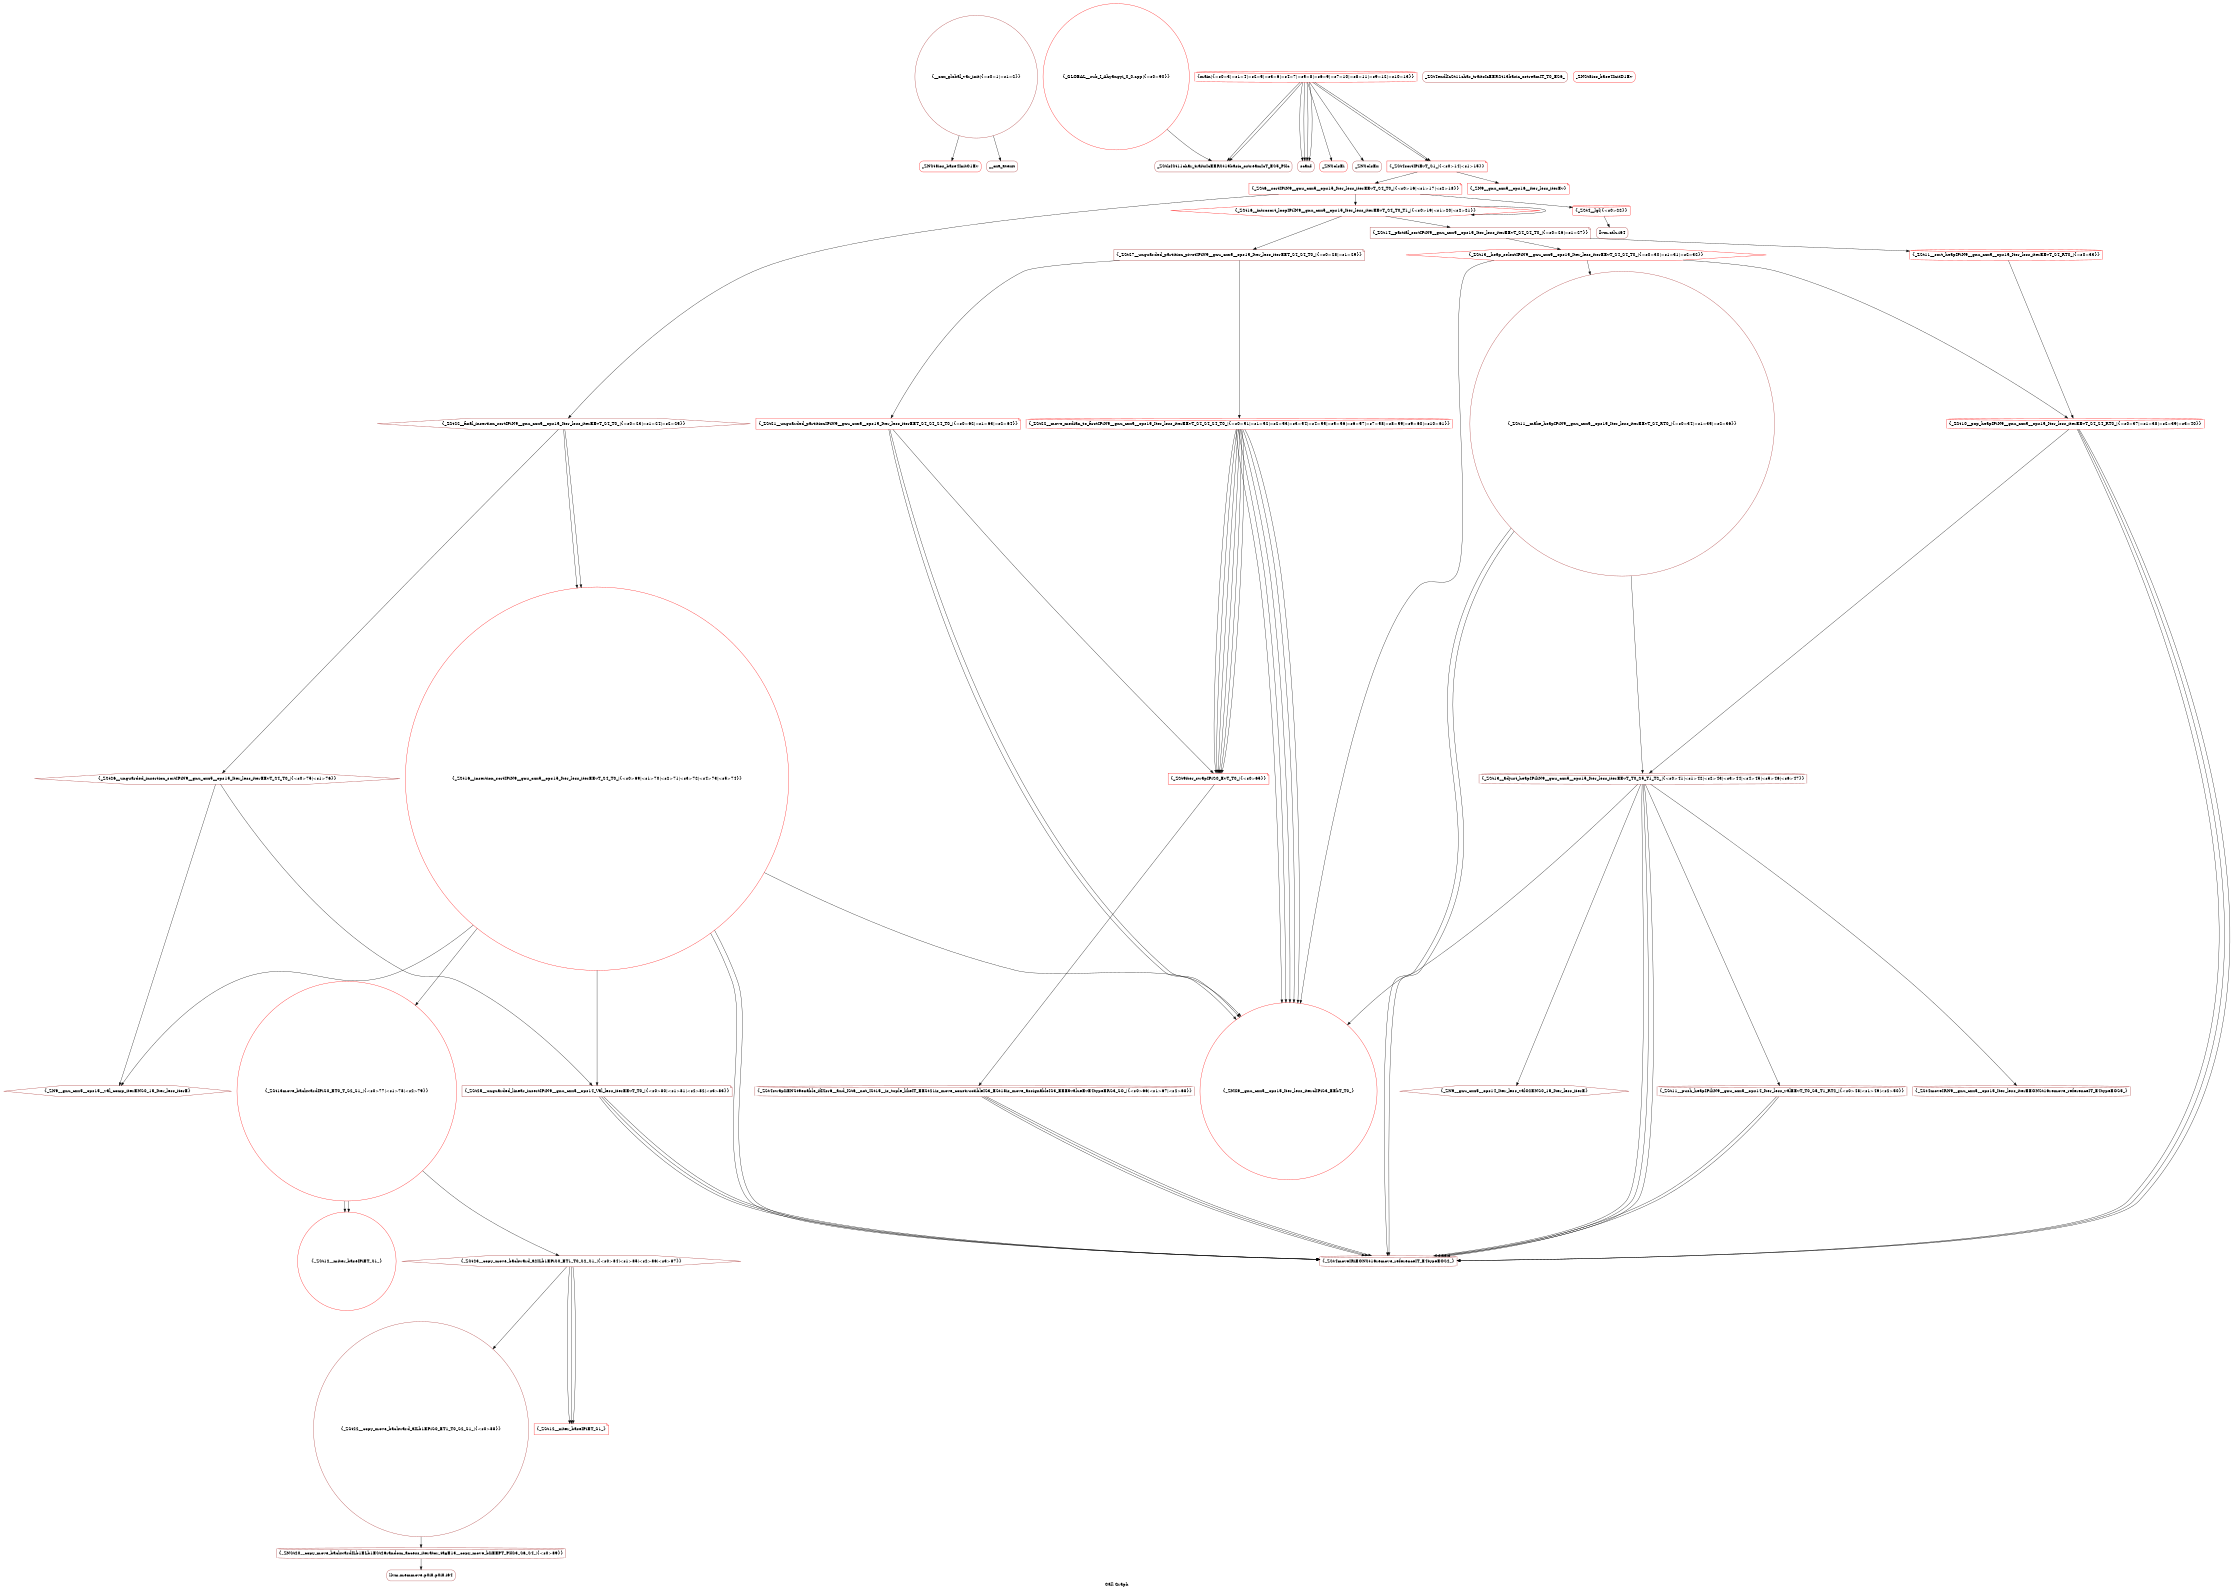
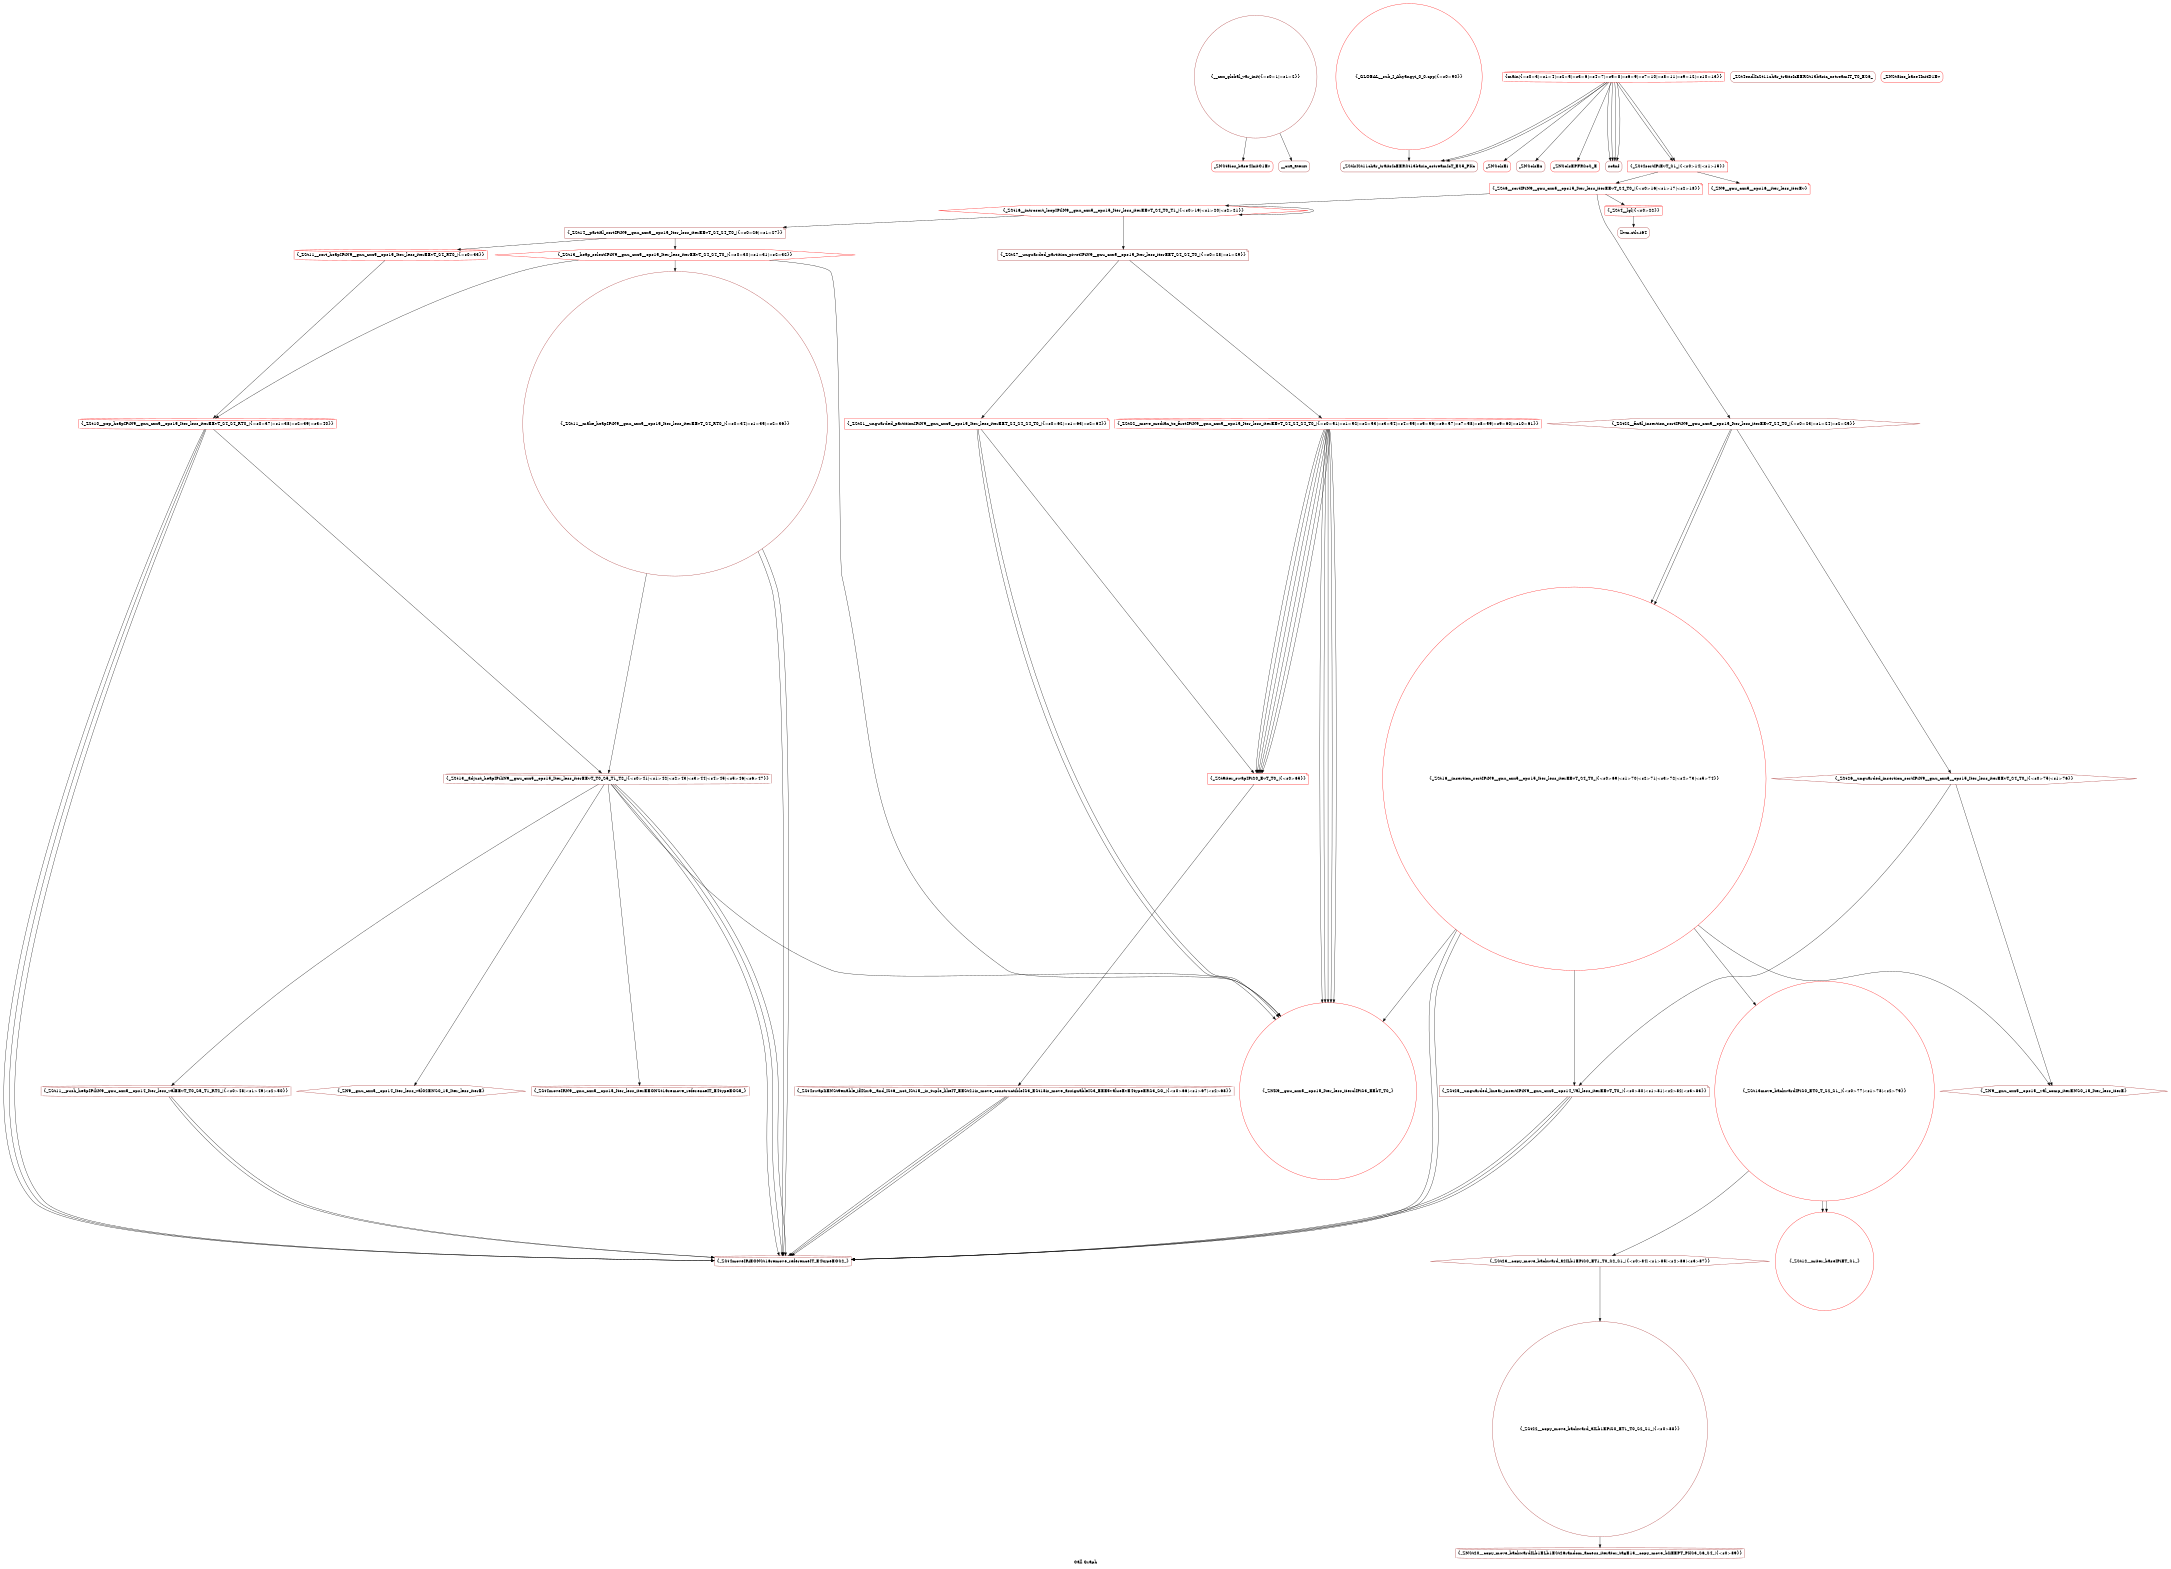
node "_ZNSolsEPFRSoS_E": added
node "{_ZSt12__niter_baseIPiET_S1_}": removed
node "llvm.memmove.p0i8.p0i8.i64": removed
